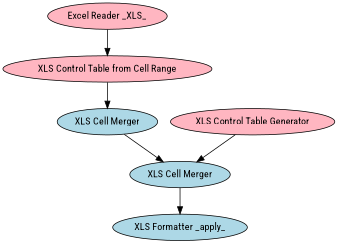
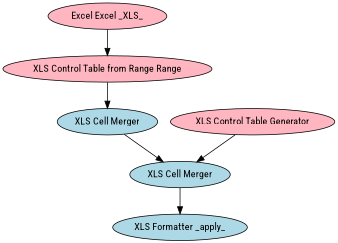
node "Excel Reader _XLS_": label "Excel Reader _XLS_" -> "Excel Excel _XLS_"
node "XLS Control Table from Cell Range": label "XLS Control Table from Cell Range" -> "XLS Control Table from Range Range"
